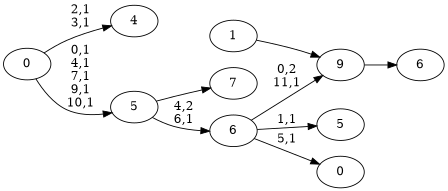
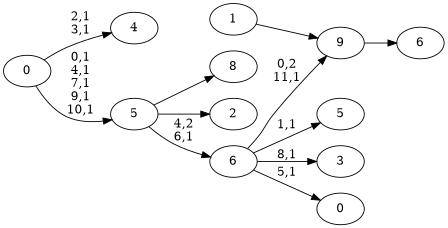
node "7": label "7" -> "8"
node "2": added
node "3": added
